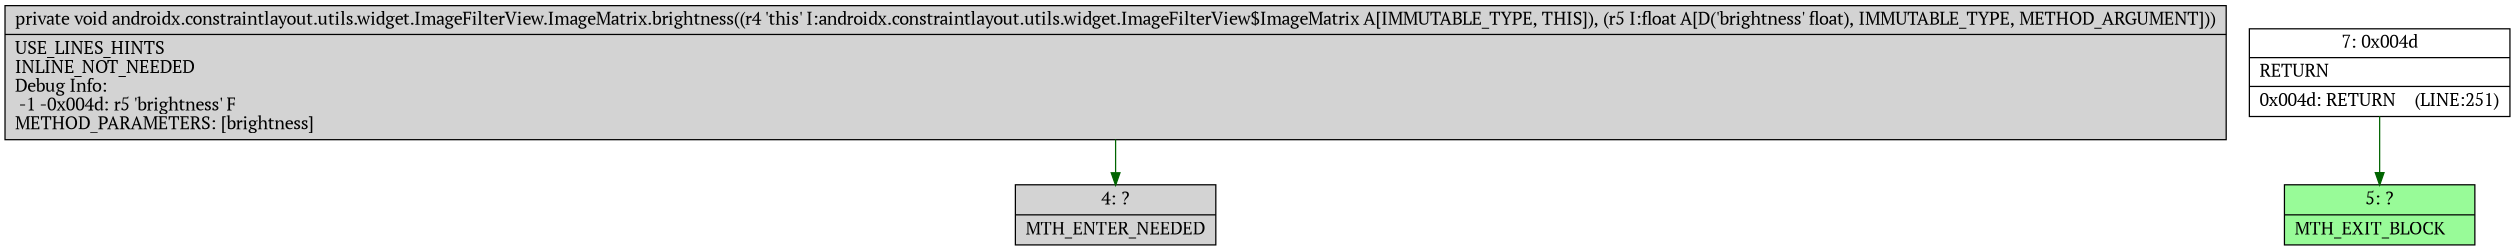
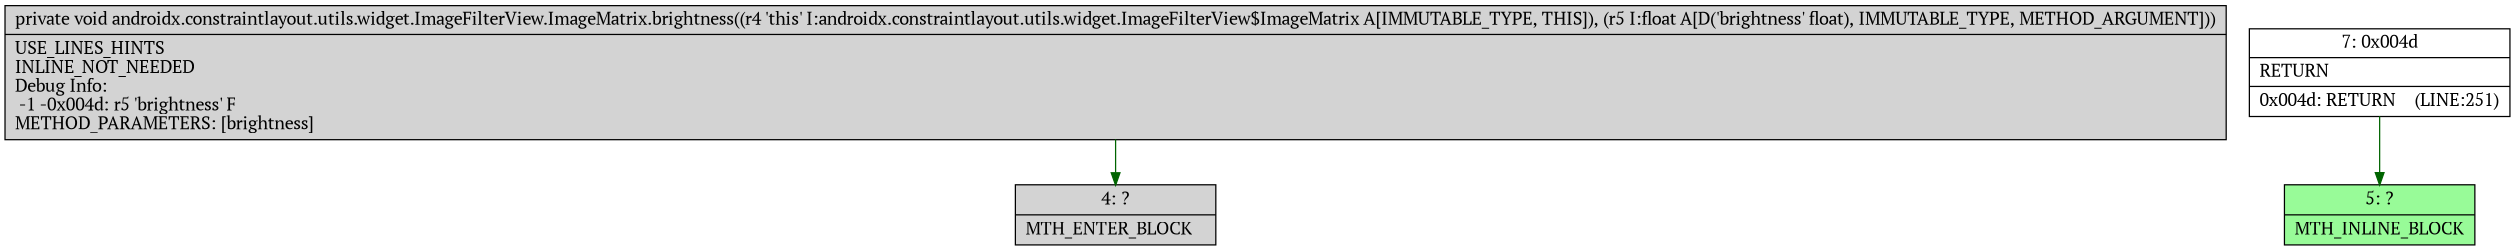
node "4: ?": text "MTH_ENTER_NEEDED" -> "MTH_ENTER_BLOCK"
node "5: ?": text "MTH_EXIT_BLOCK" -> "MTH_INLINE_BLOCK"
